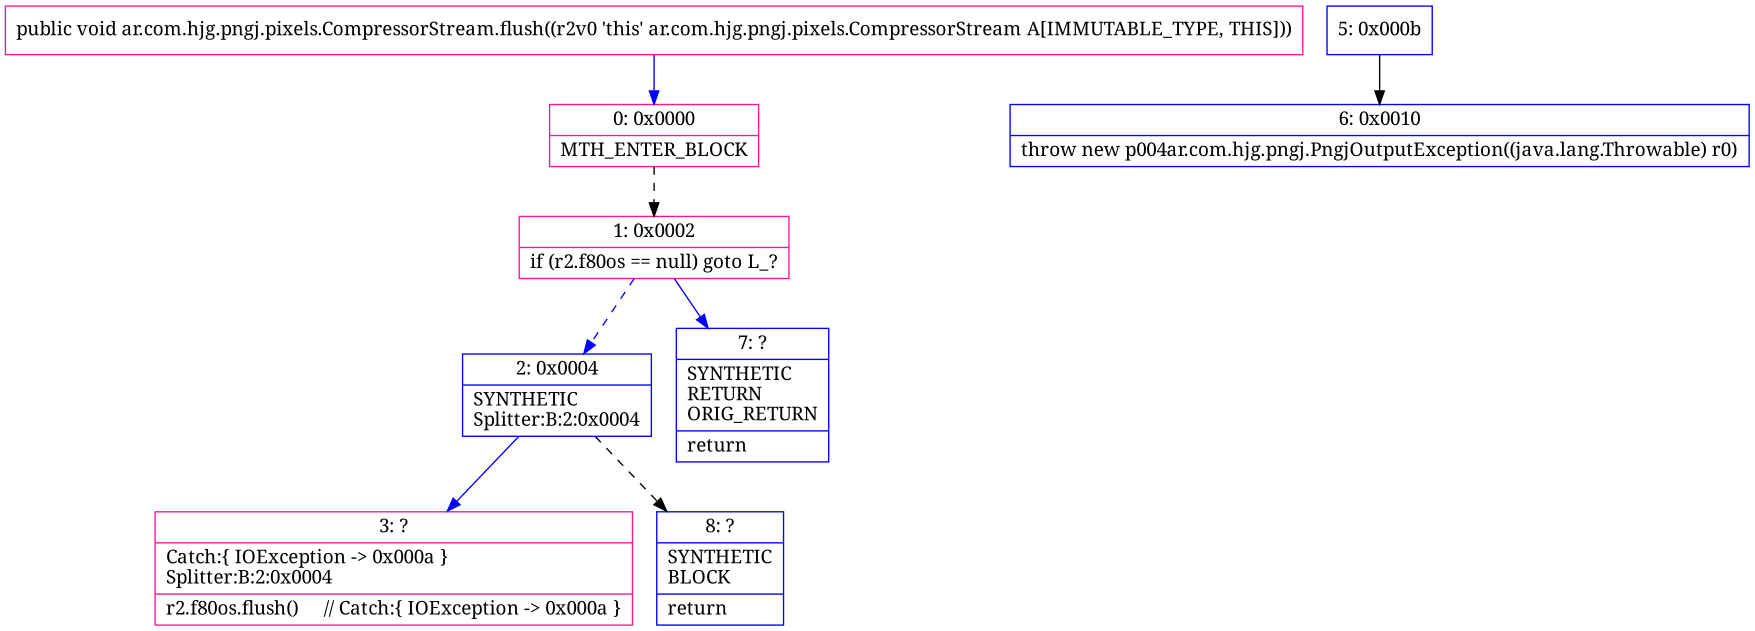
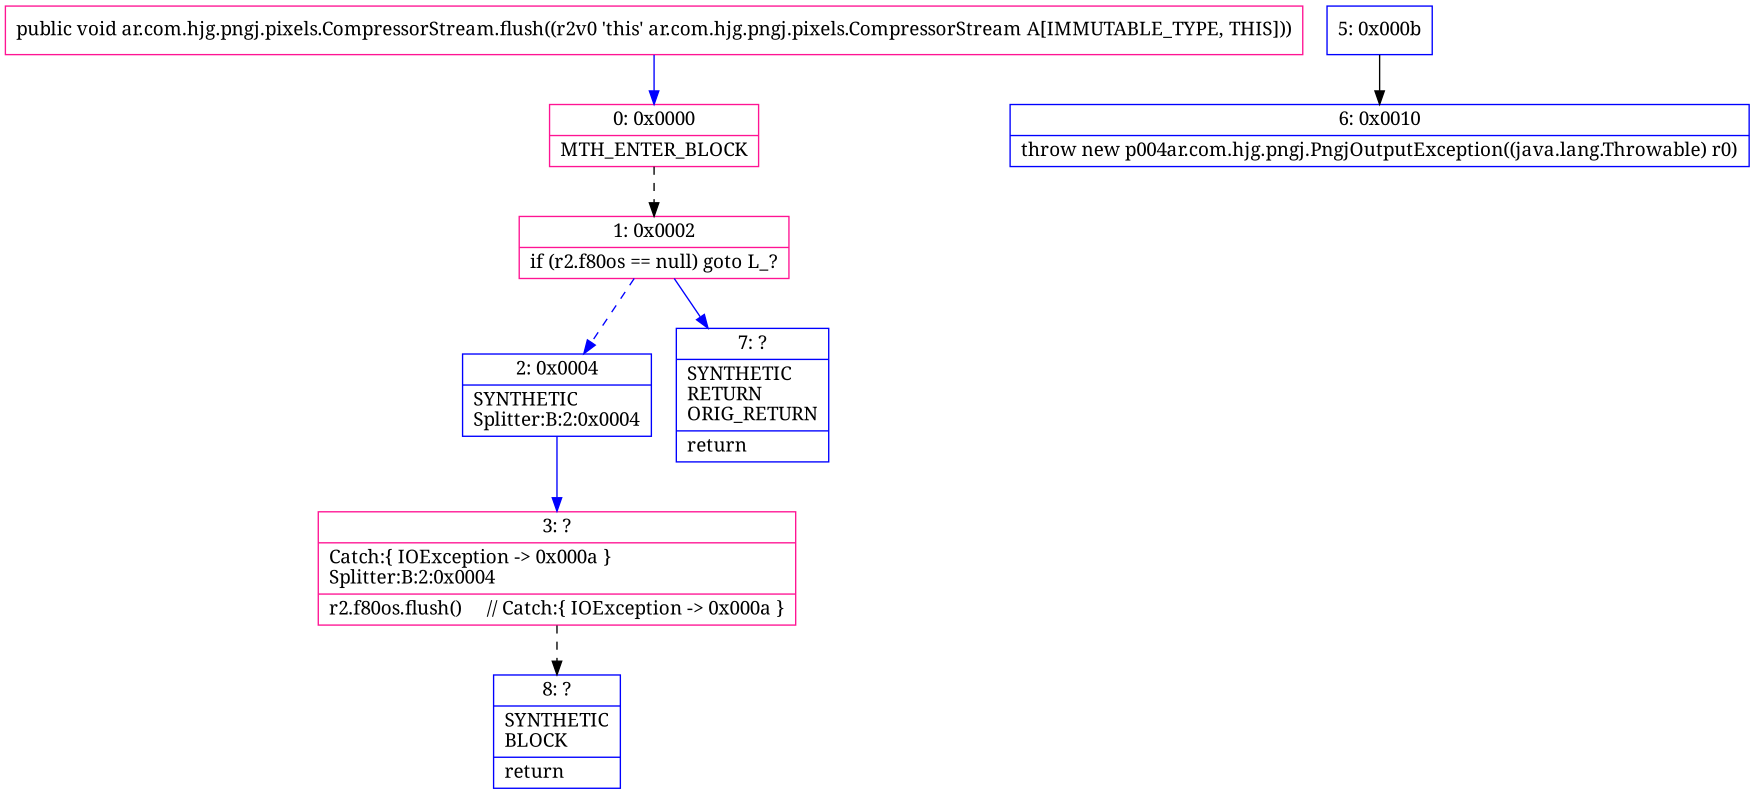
edge "2: 0x0004" -> "8: ?": now "3: ?" -> "8: ?"
